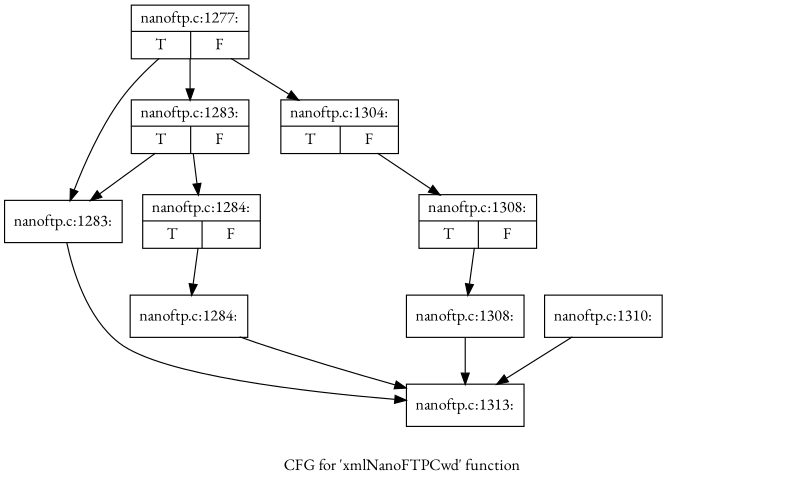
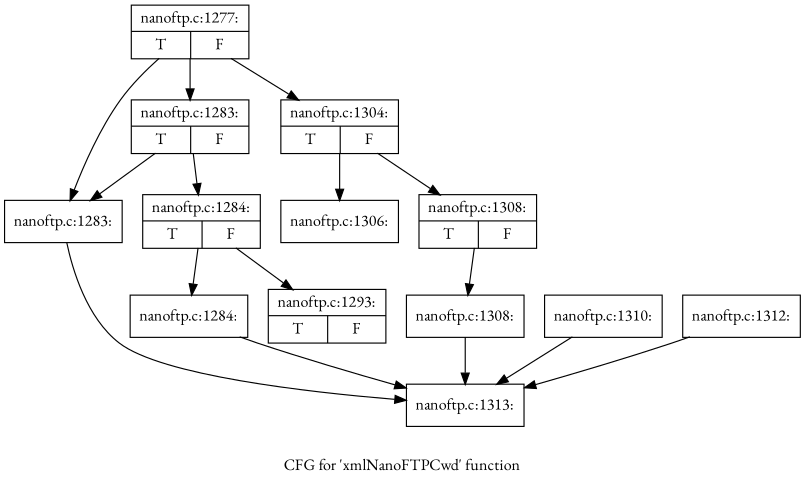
node "nanoftp.c:1306:": added
node "nanoftp.c:1293:": added
node "nanoftp.c:1312:": added
